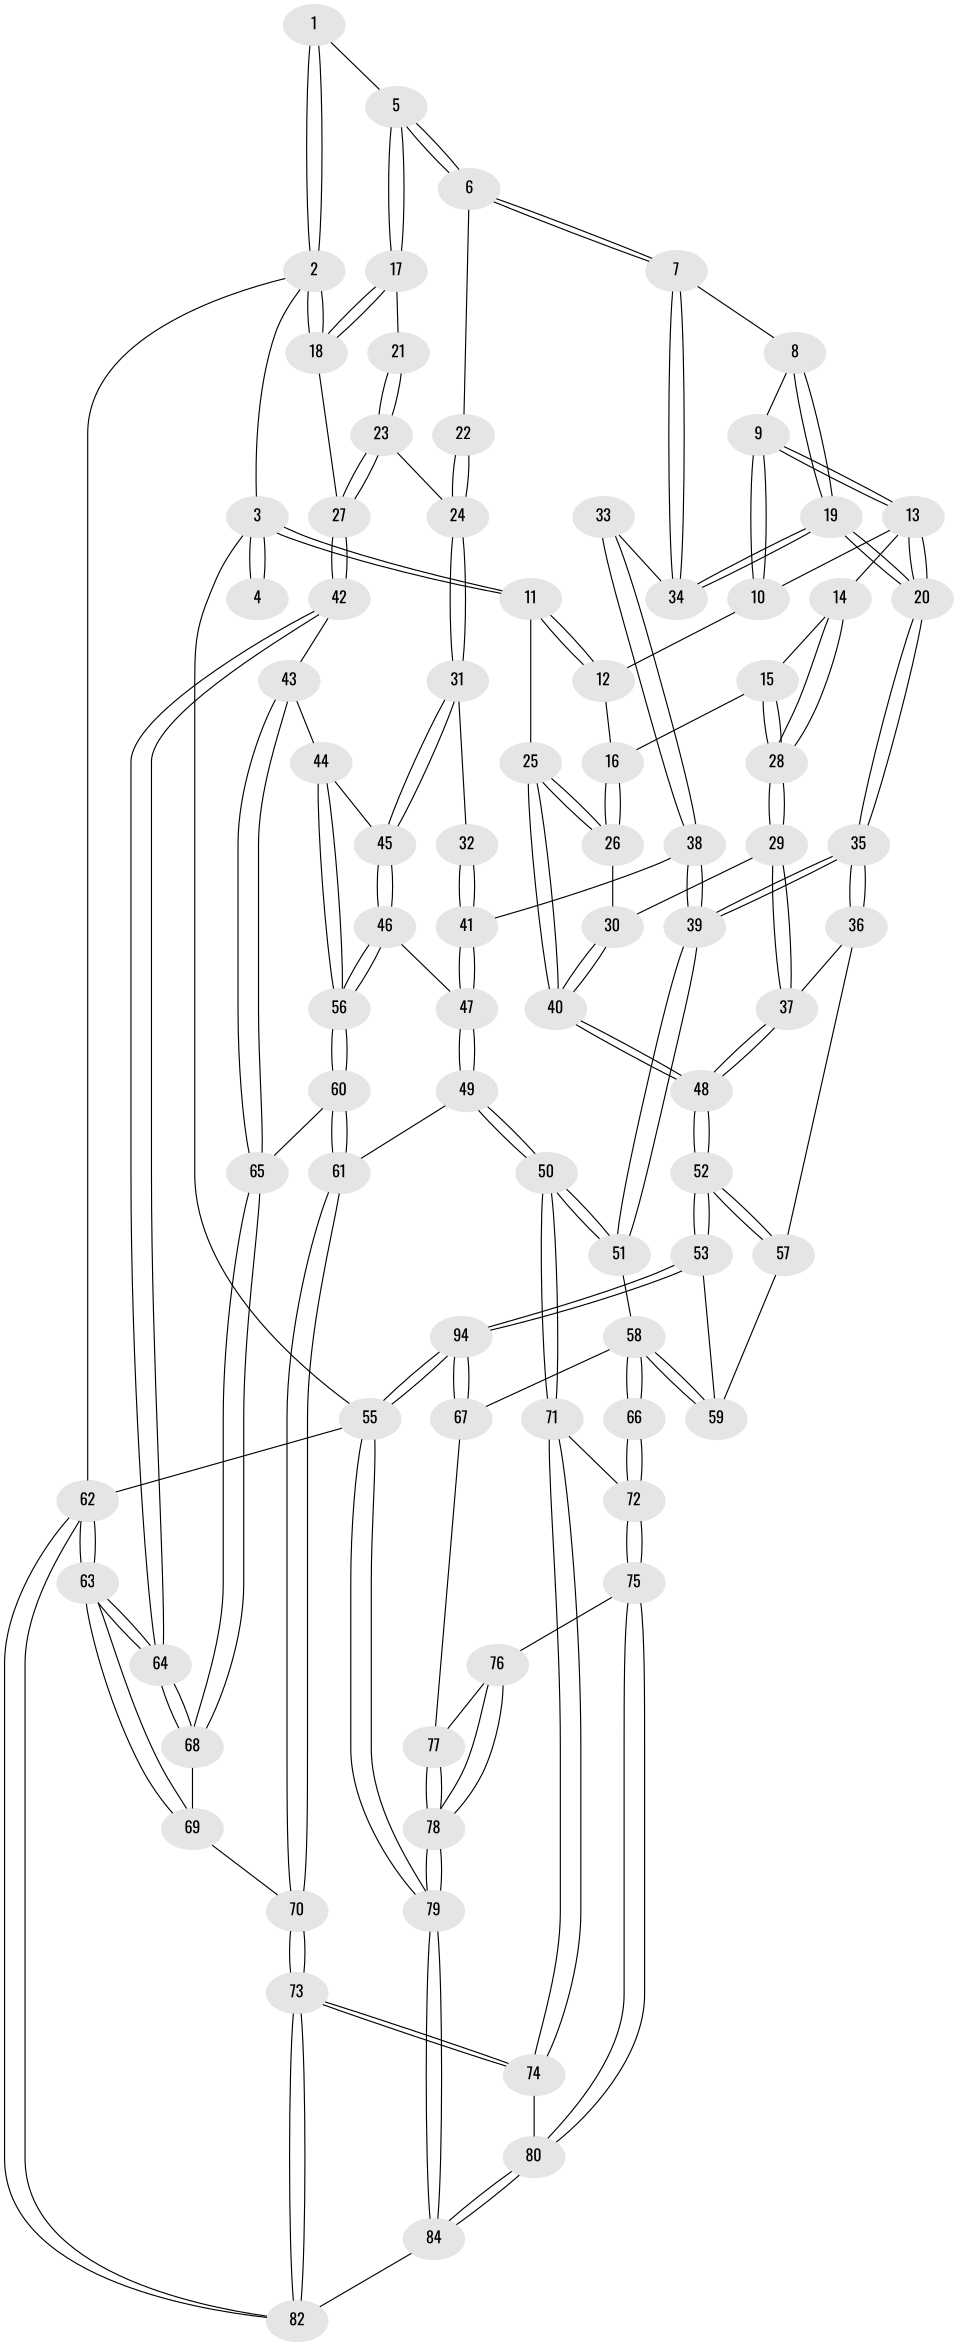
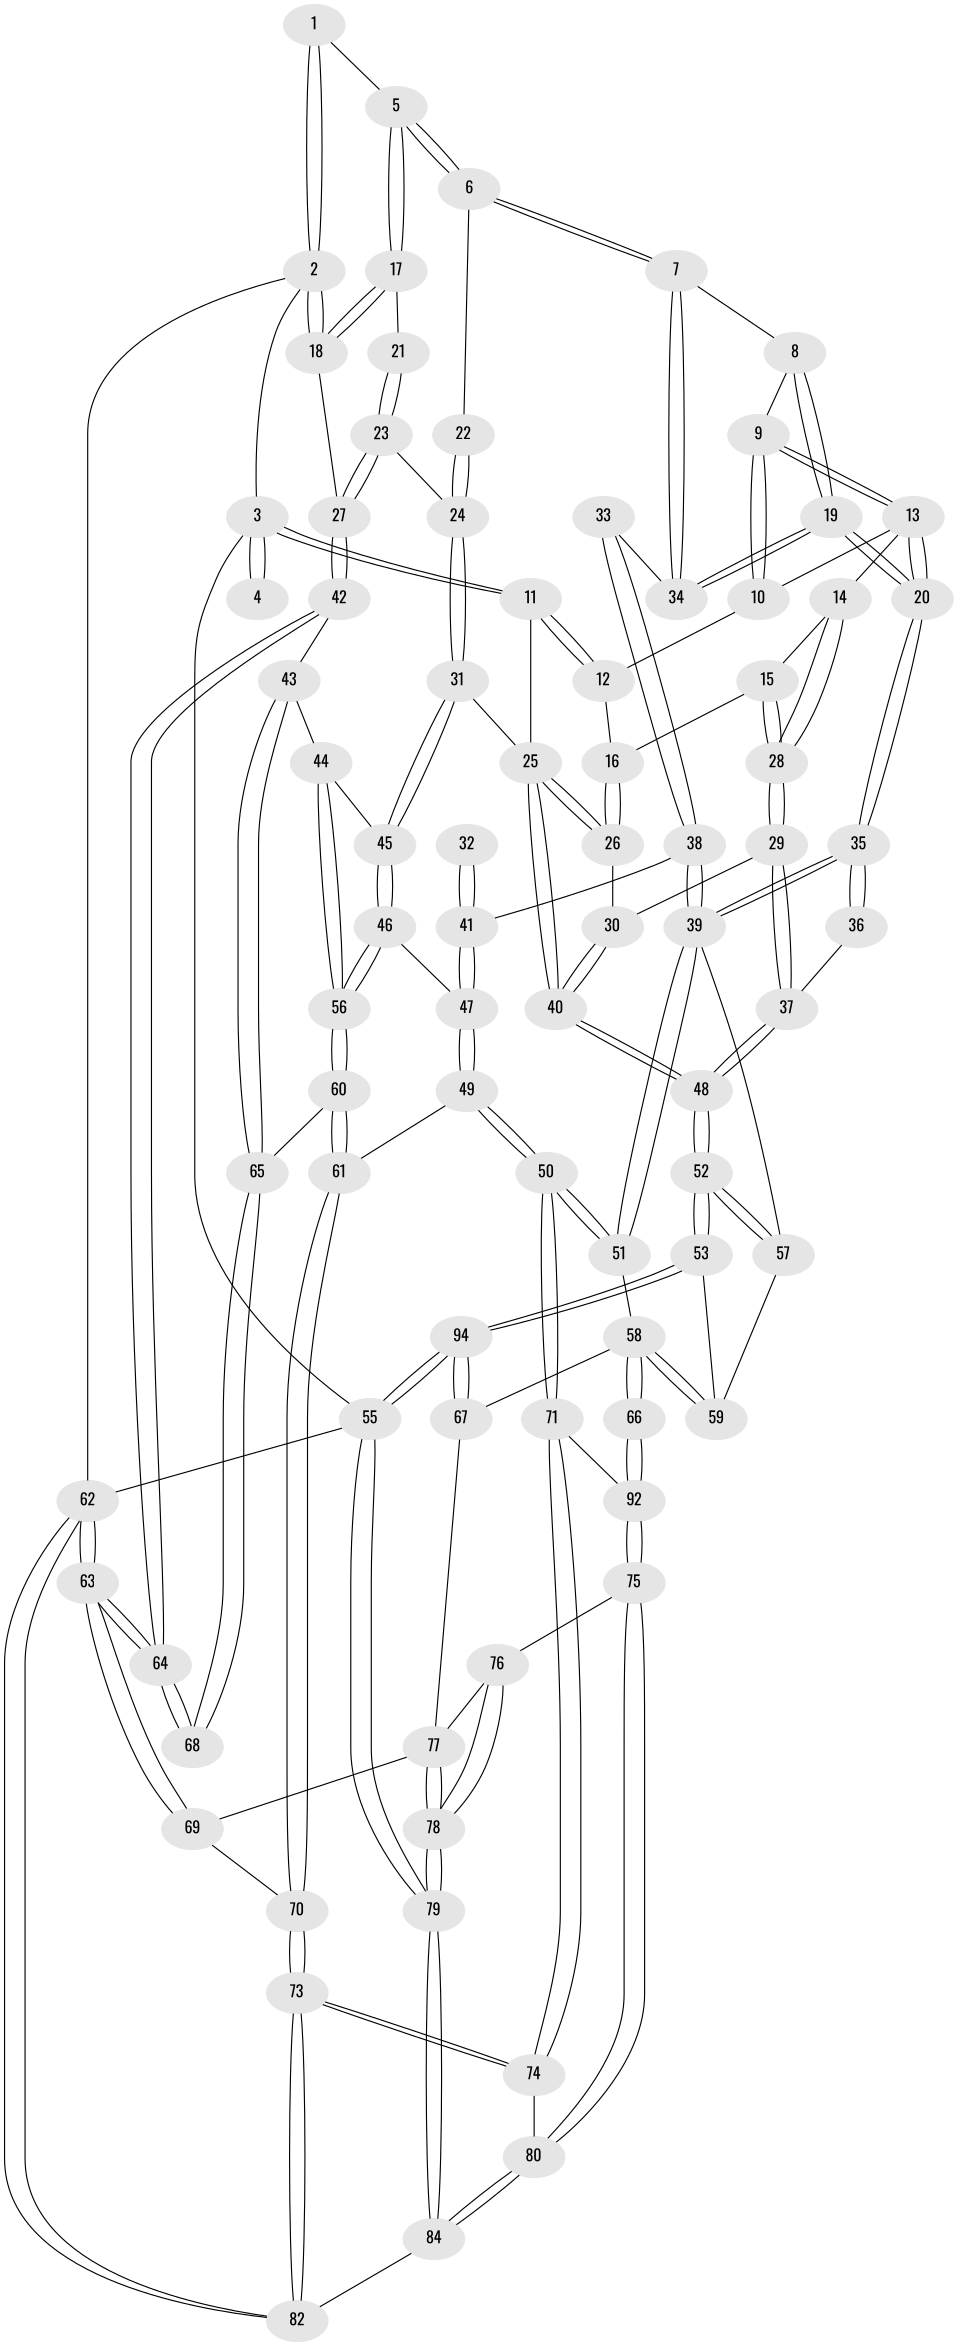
edge "31" -- "32": now "31" -- "25"
edge "36" -- "57": now "39" -- "57"
node "72": label "72" -> "92"
edge "68" -- "69": now "77" -- "69"
